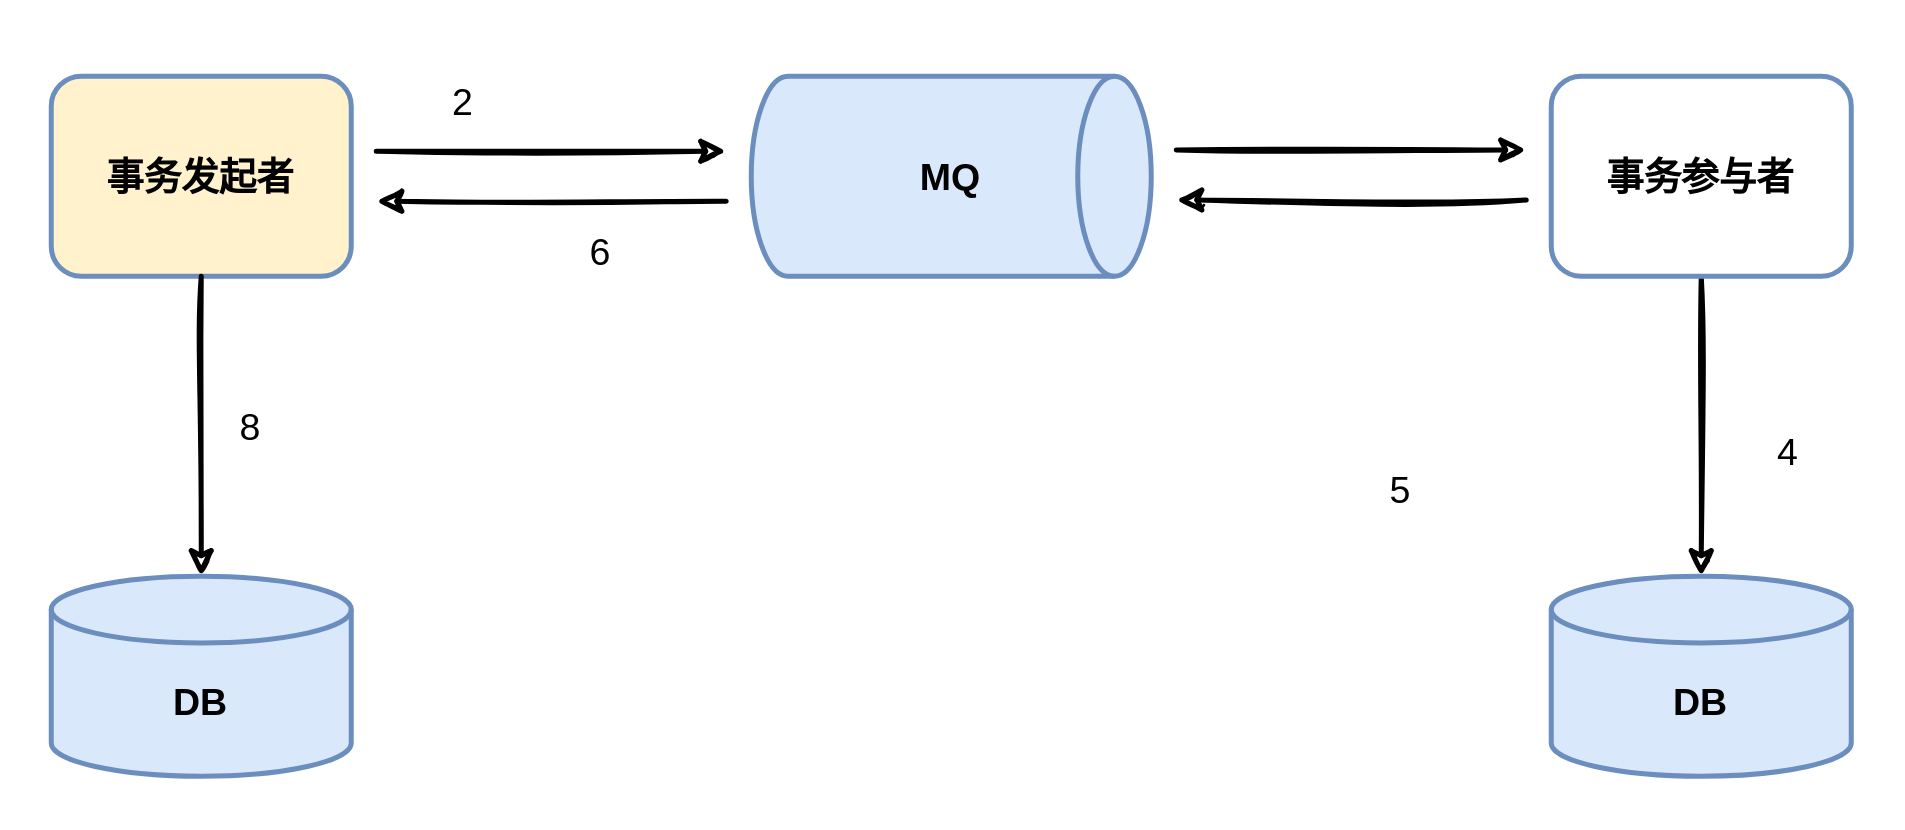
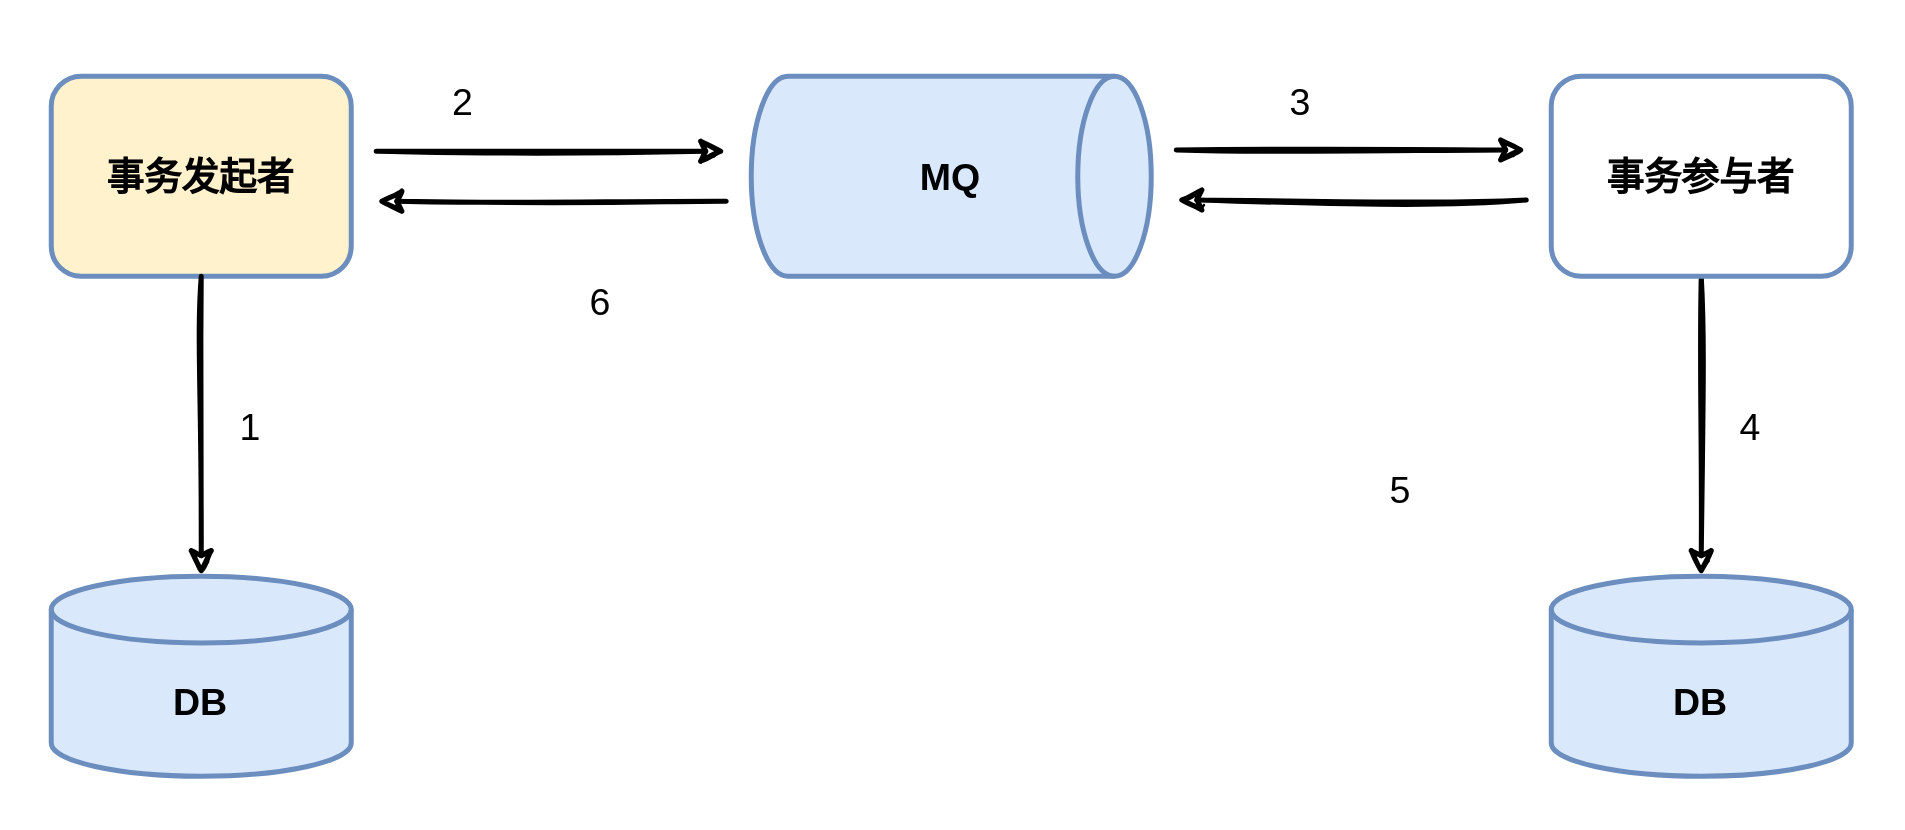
node "3": added
node "6": moved (601, 251) -> (601, 301)
node "8": label "8" -> "1"
node "4": moved (1789, 451) -> (1751, 426)
